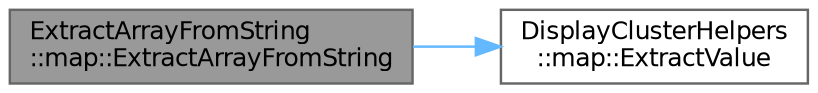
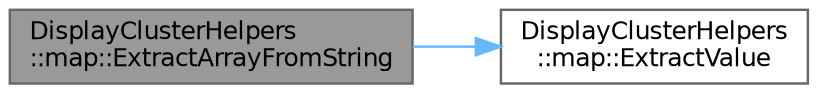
node "ExtractArrayFromString ::map::ExtractArrayFromString": label "ExtractArrayFromString ::map::ExtractArrayFromString" -> "DisplayClusterHelpers ::map::ExtractArrayFromString"
